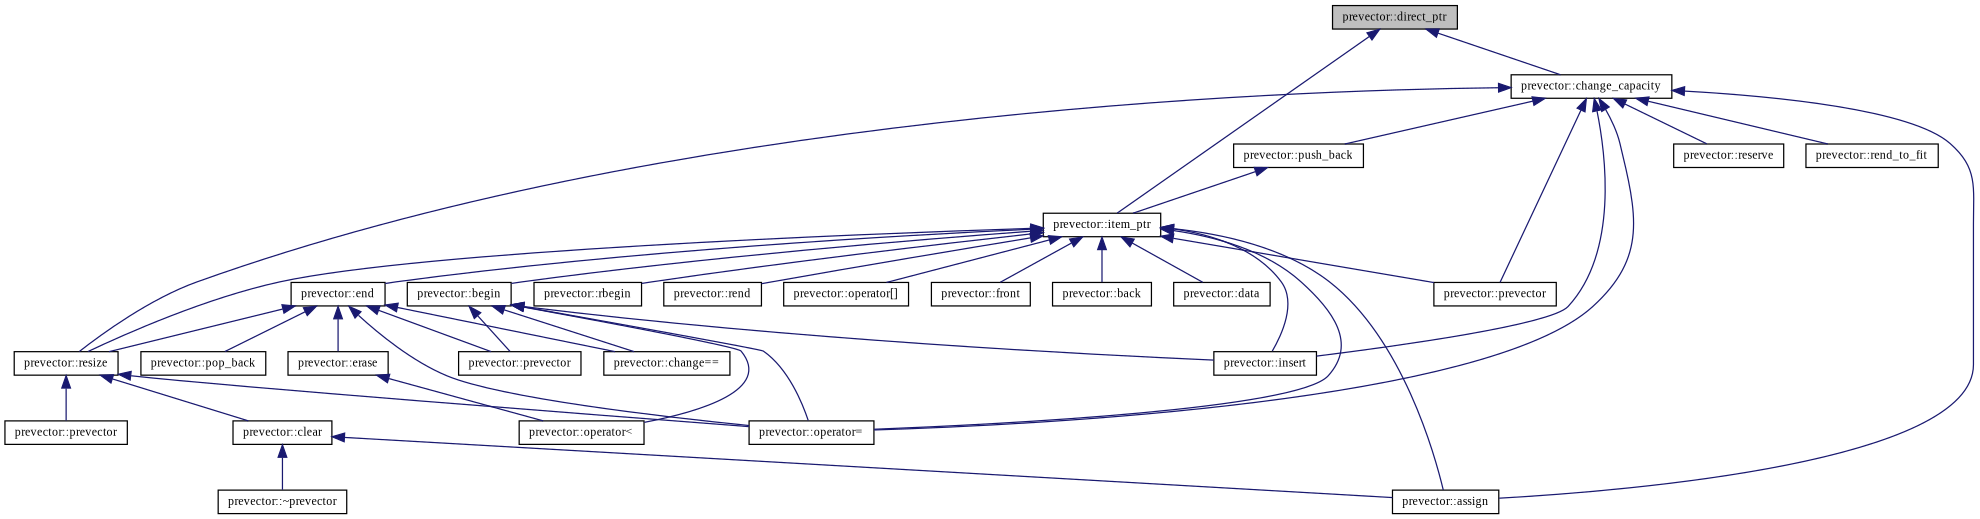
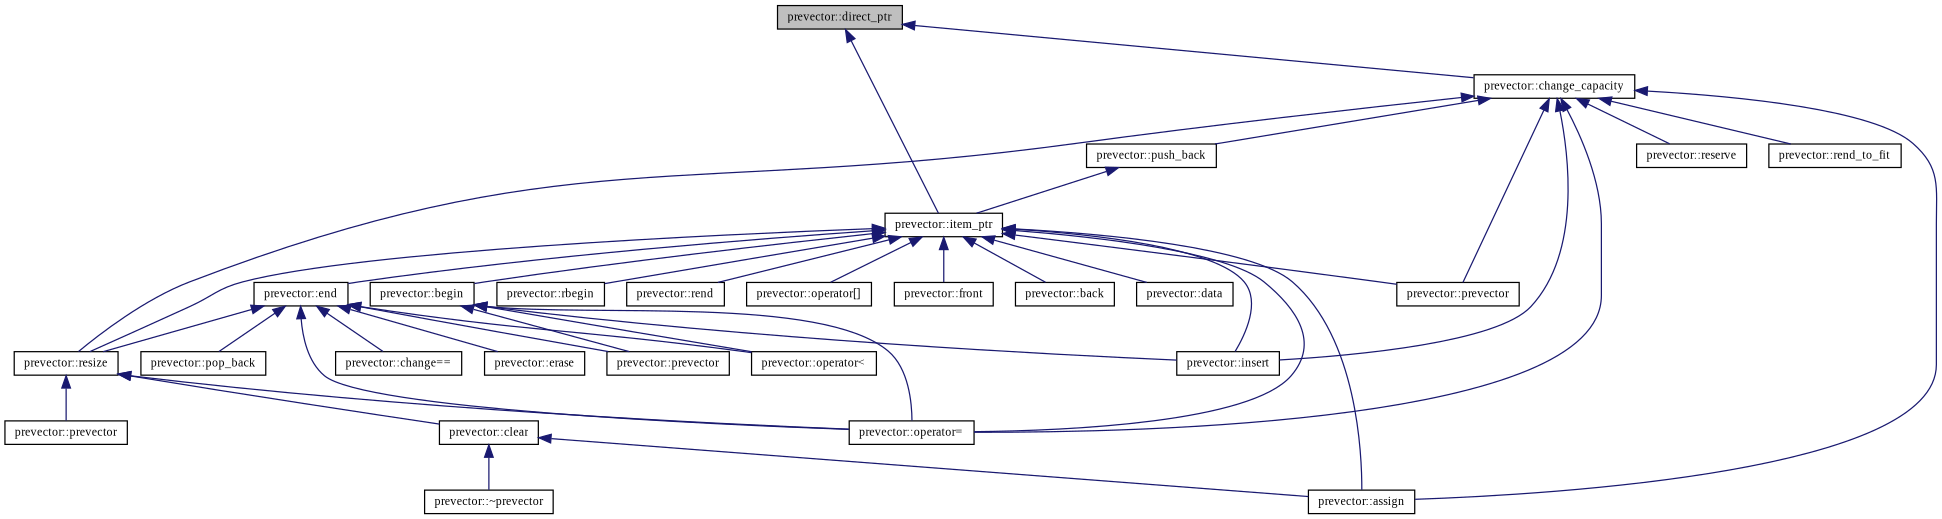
edge "prevector::change==" -> "prevector::begin": removed
edge "prevector::operator<" -> "prevector::erase": now "prevector::operator<" -> "prevector::end"
